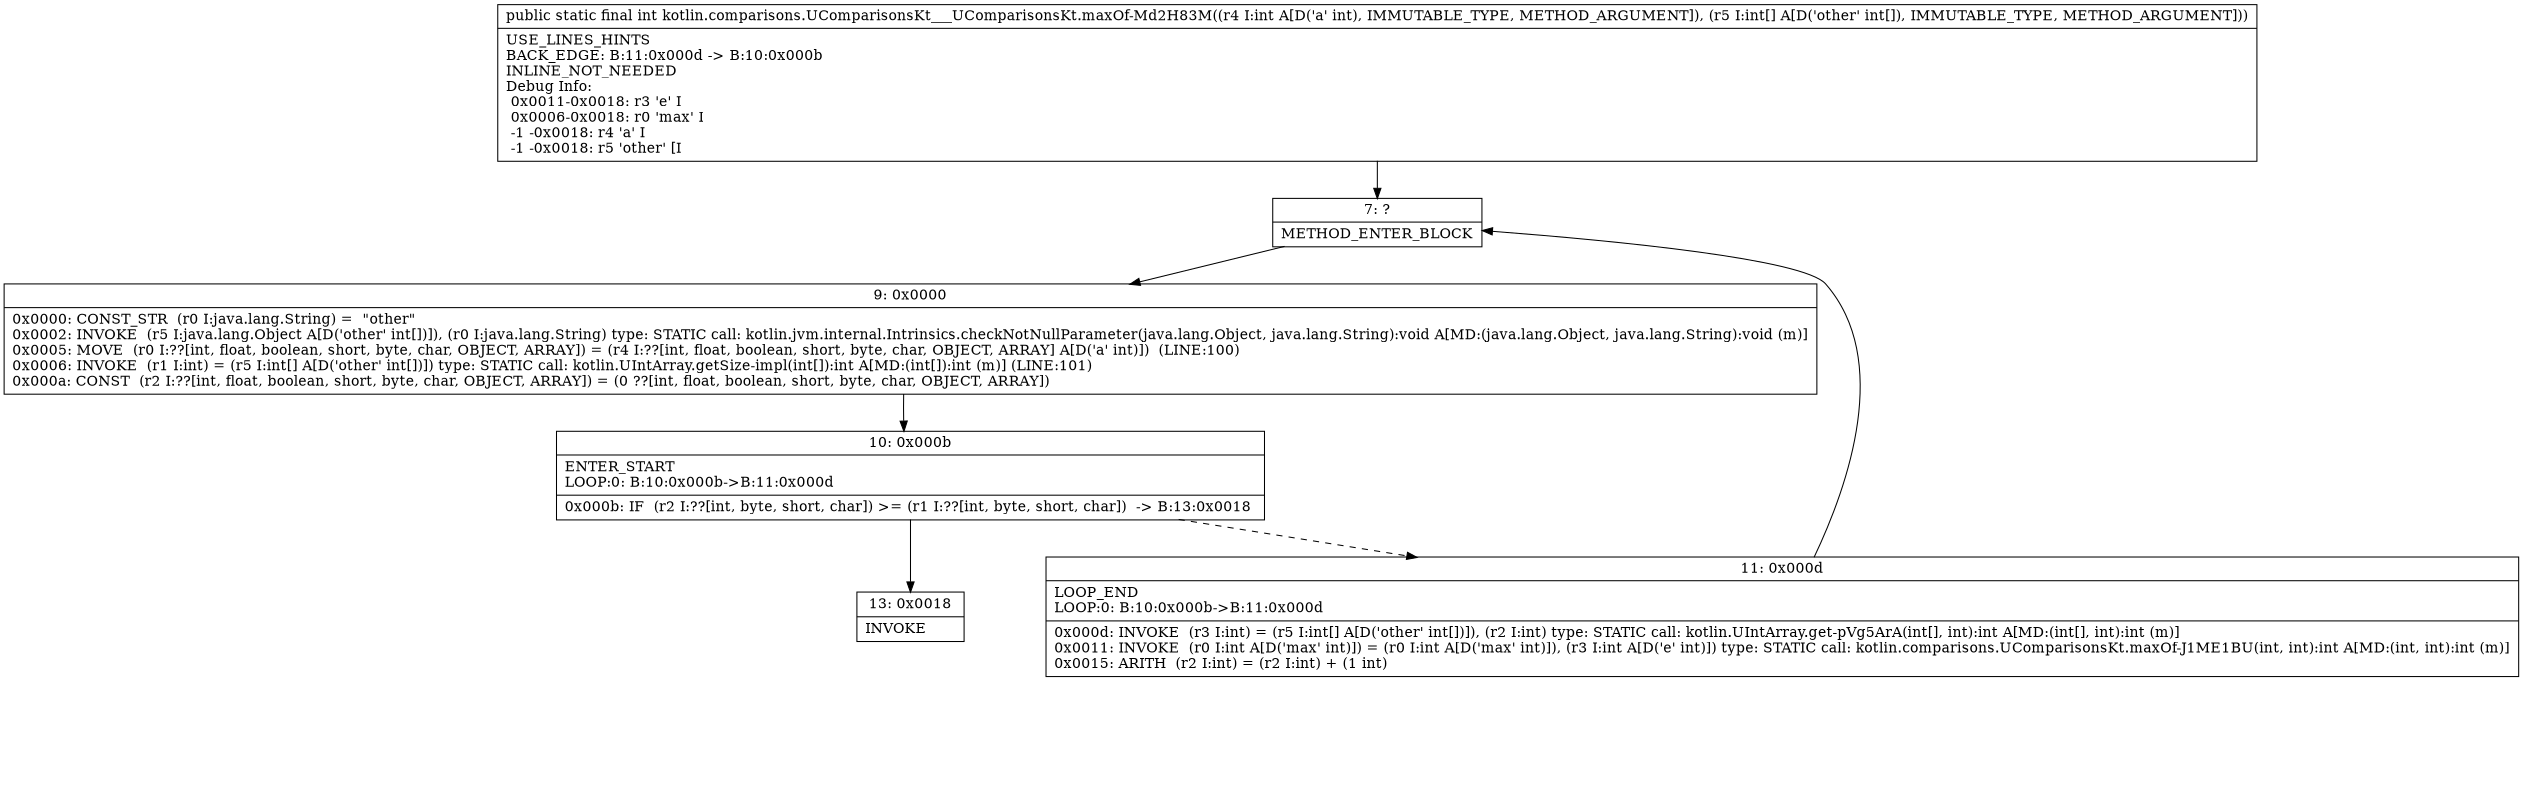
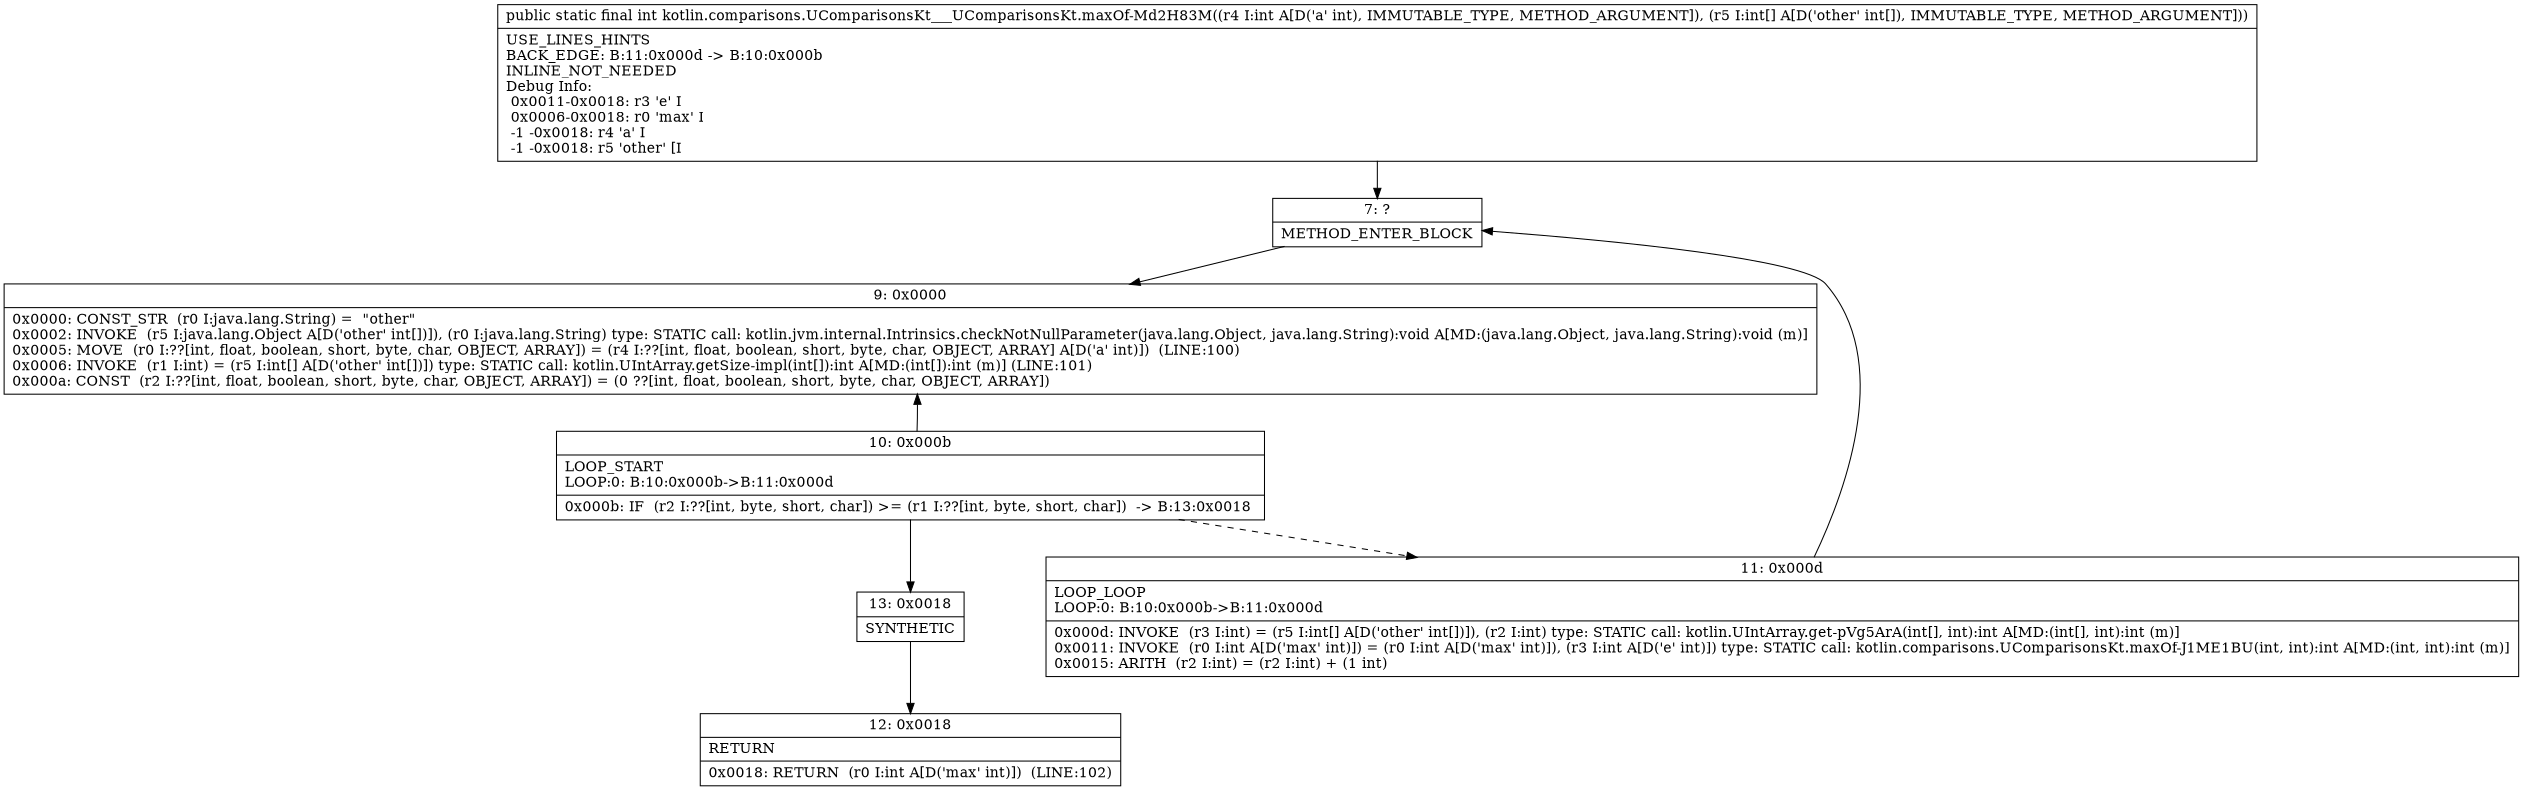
edge "9: 0x0000" -> "10: 0x000b": reversed
node "10: 0x000b": text "ENTER_START" -> "LOOP_START"
node "11: 0x000d": text "LOOP_END" -> "LOOP_LOOP"
node "13: 0x0018": text "INVOKE" -> "SYNTHETIC"
node "12: 0x0018": added
